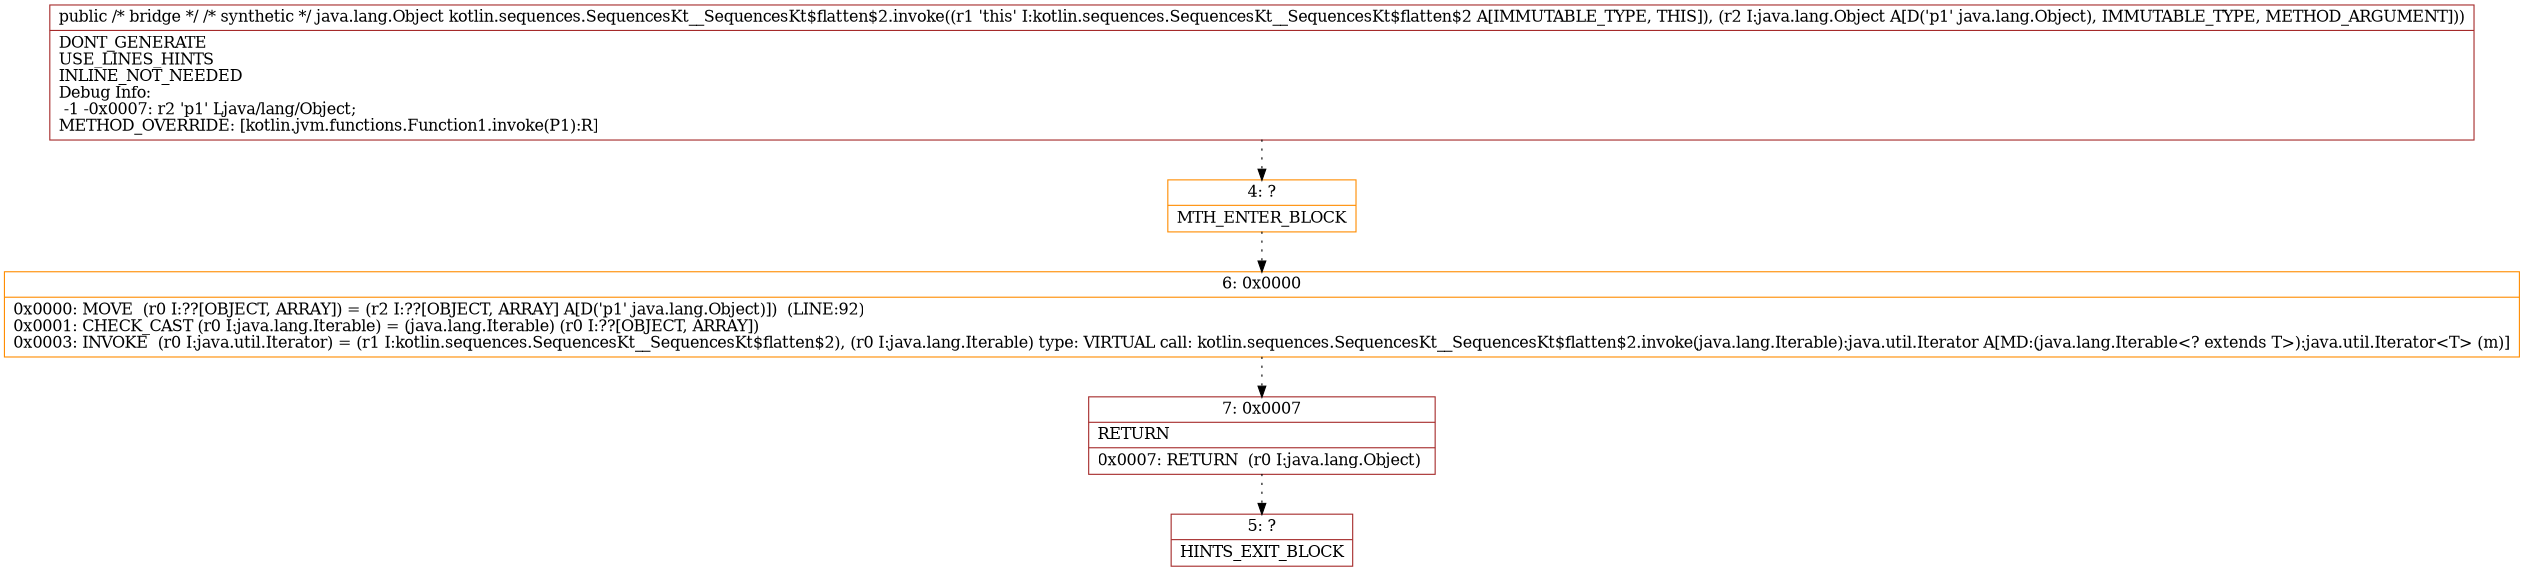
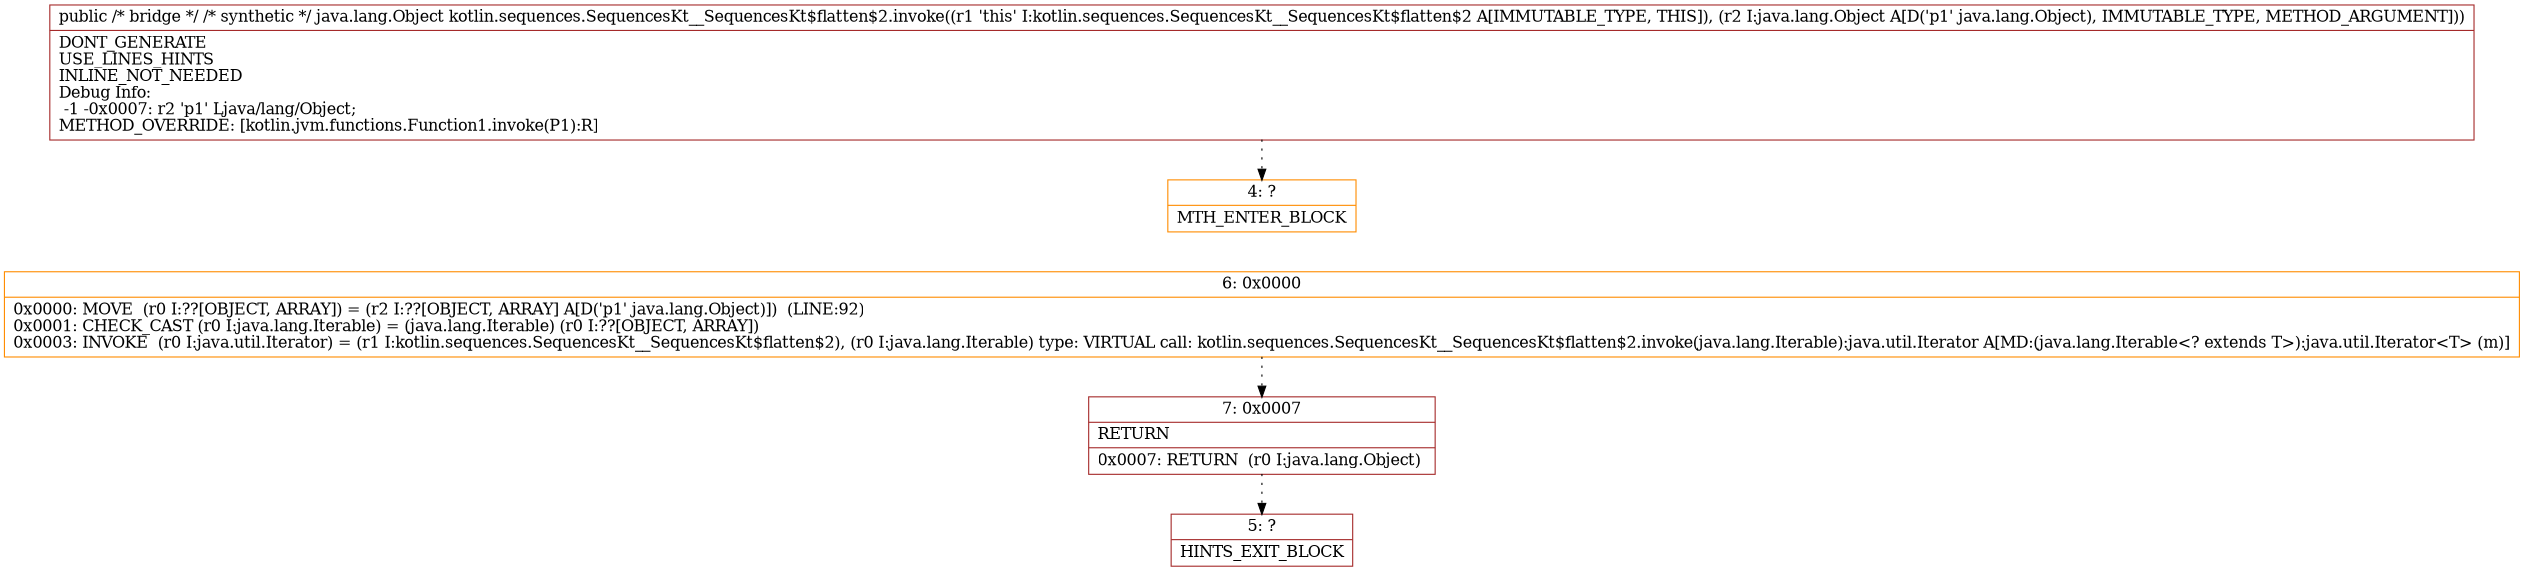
edge "4: ?" -> "6: 0x0000": removed
